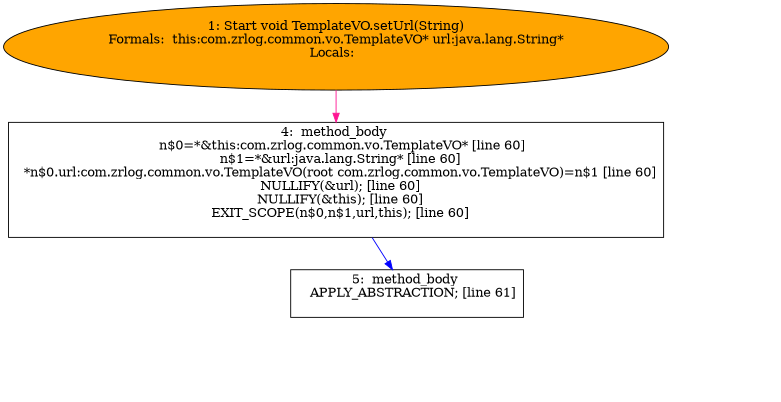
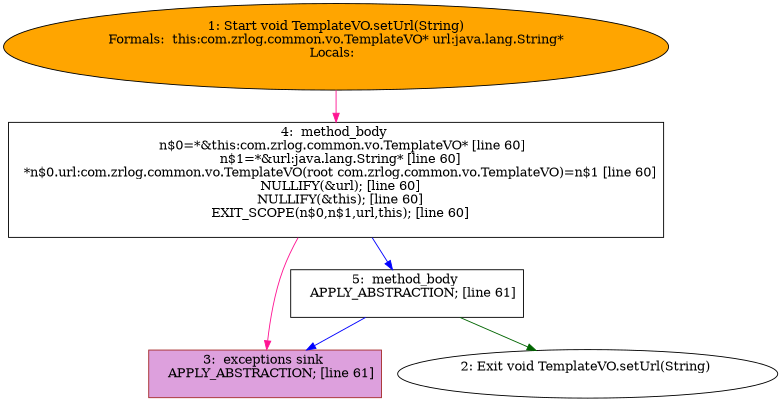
node "3:  exceptions sink APPLY_ABSTRACTION; [line 61]": added
node "2: Exit void TemplateVO.setUrl(String)": added
